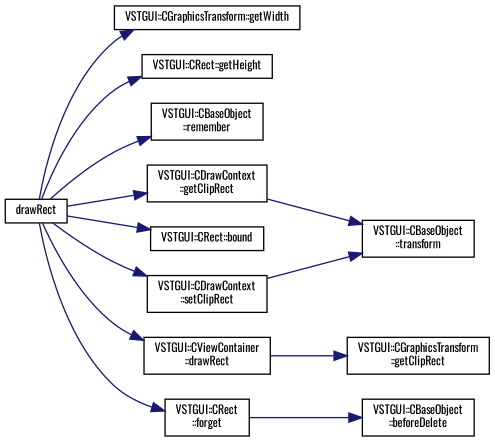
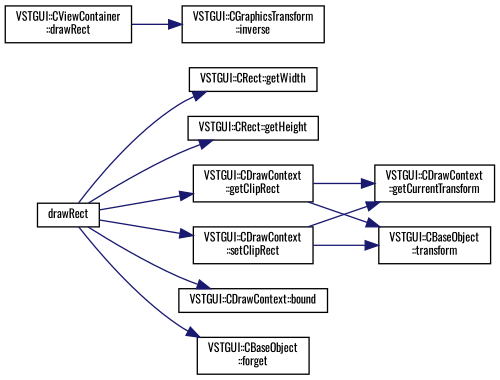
node "VSTGUI::CGraphicsTransform::getWidth": label "VSTGUI::CGraphicsTransform::getWidth" -> "VSTGUI::CRect::getWidth"
node "VSTGUI::CBaseObject ::remember": removed
node "VSTGUI::CDrawContext ::getCurrentTransform": added
node "VSTGUI::CRect::bound": label "VSTGUI::CRect::bound" -> "VSTGUI::CDrawContext::bound"
edge "drawRect" -> "VSTGUI::CViewContainer ::drawRect": removed
node "VSTGUI::CGraphicsTransform ::getClipRect": label "VSTGUI::CGraphicsTransform ::getClipRect" -> "VSTGUI::CGraphicsTransform ::inverse"
node "VSTGUI::CRect ::forget": label "VSTGUI::CRect ::forget" -> "VSTGUI::CBaseObject ::forget"
node "VSTGUI::CBaseObject ::beforeDelete": removed
